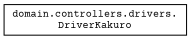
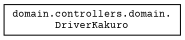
node "domain.controllers.drivers. DriverKakuro": label "domain.controllers.drivers. DriverKakuro" -> "domain.controllers.domain. DriverKakuro"
